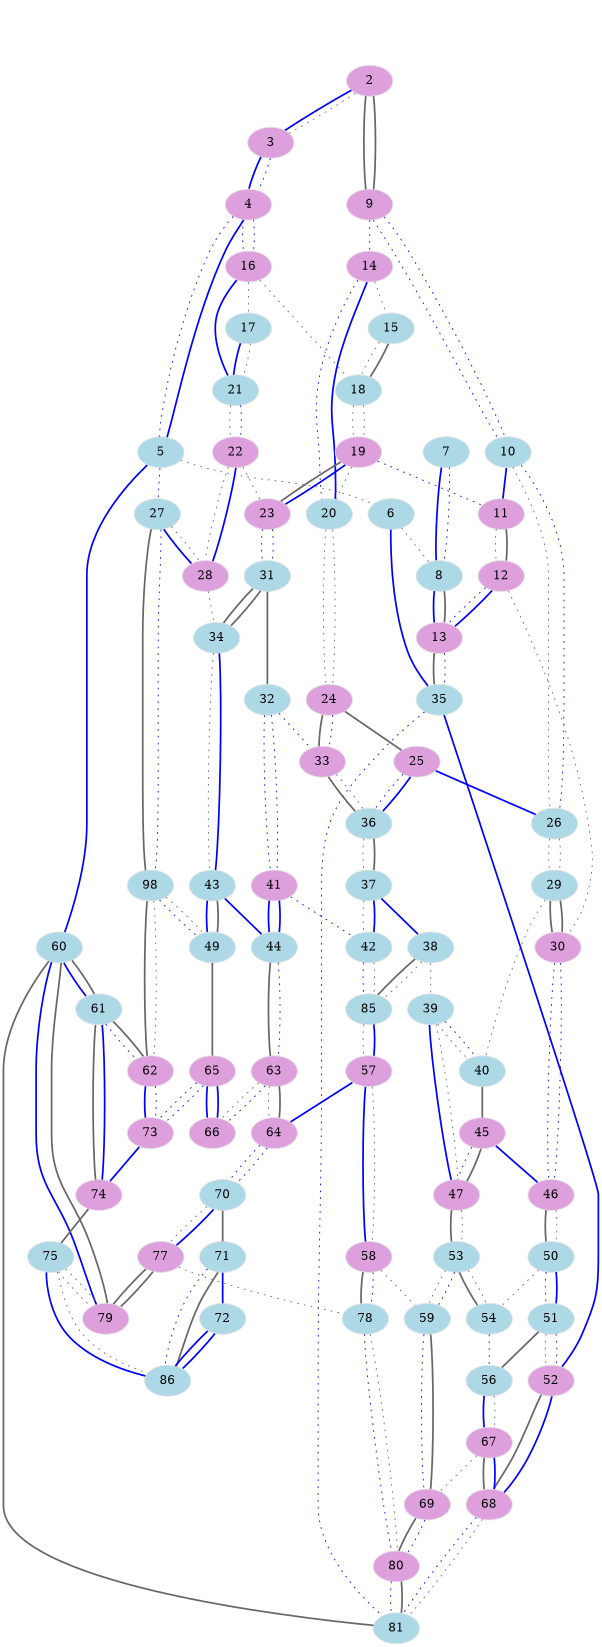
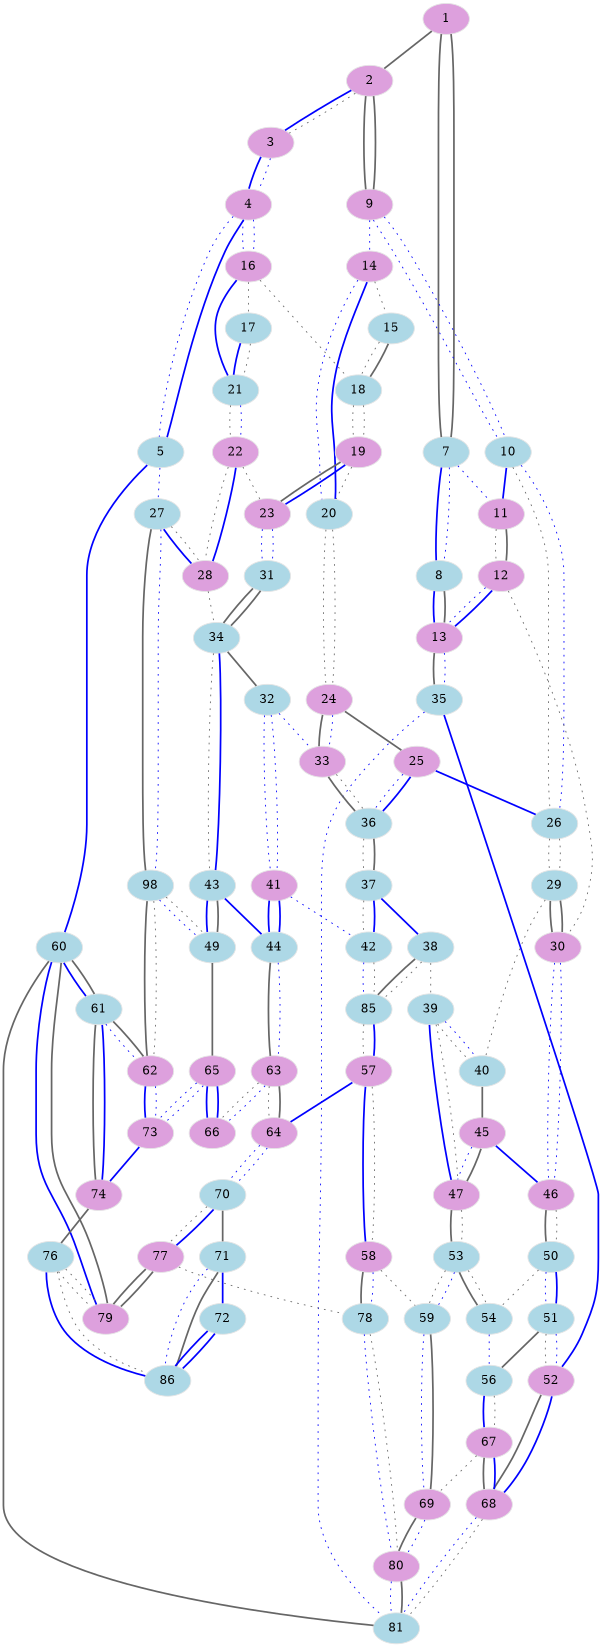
node "1": added
edge "19" -- "11": now "7" -- "11"
node "6": removed
edge "31" -- "32": now "34" -- "32"
node "75": label "75" -> "76"
